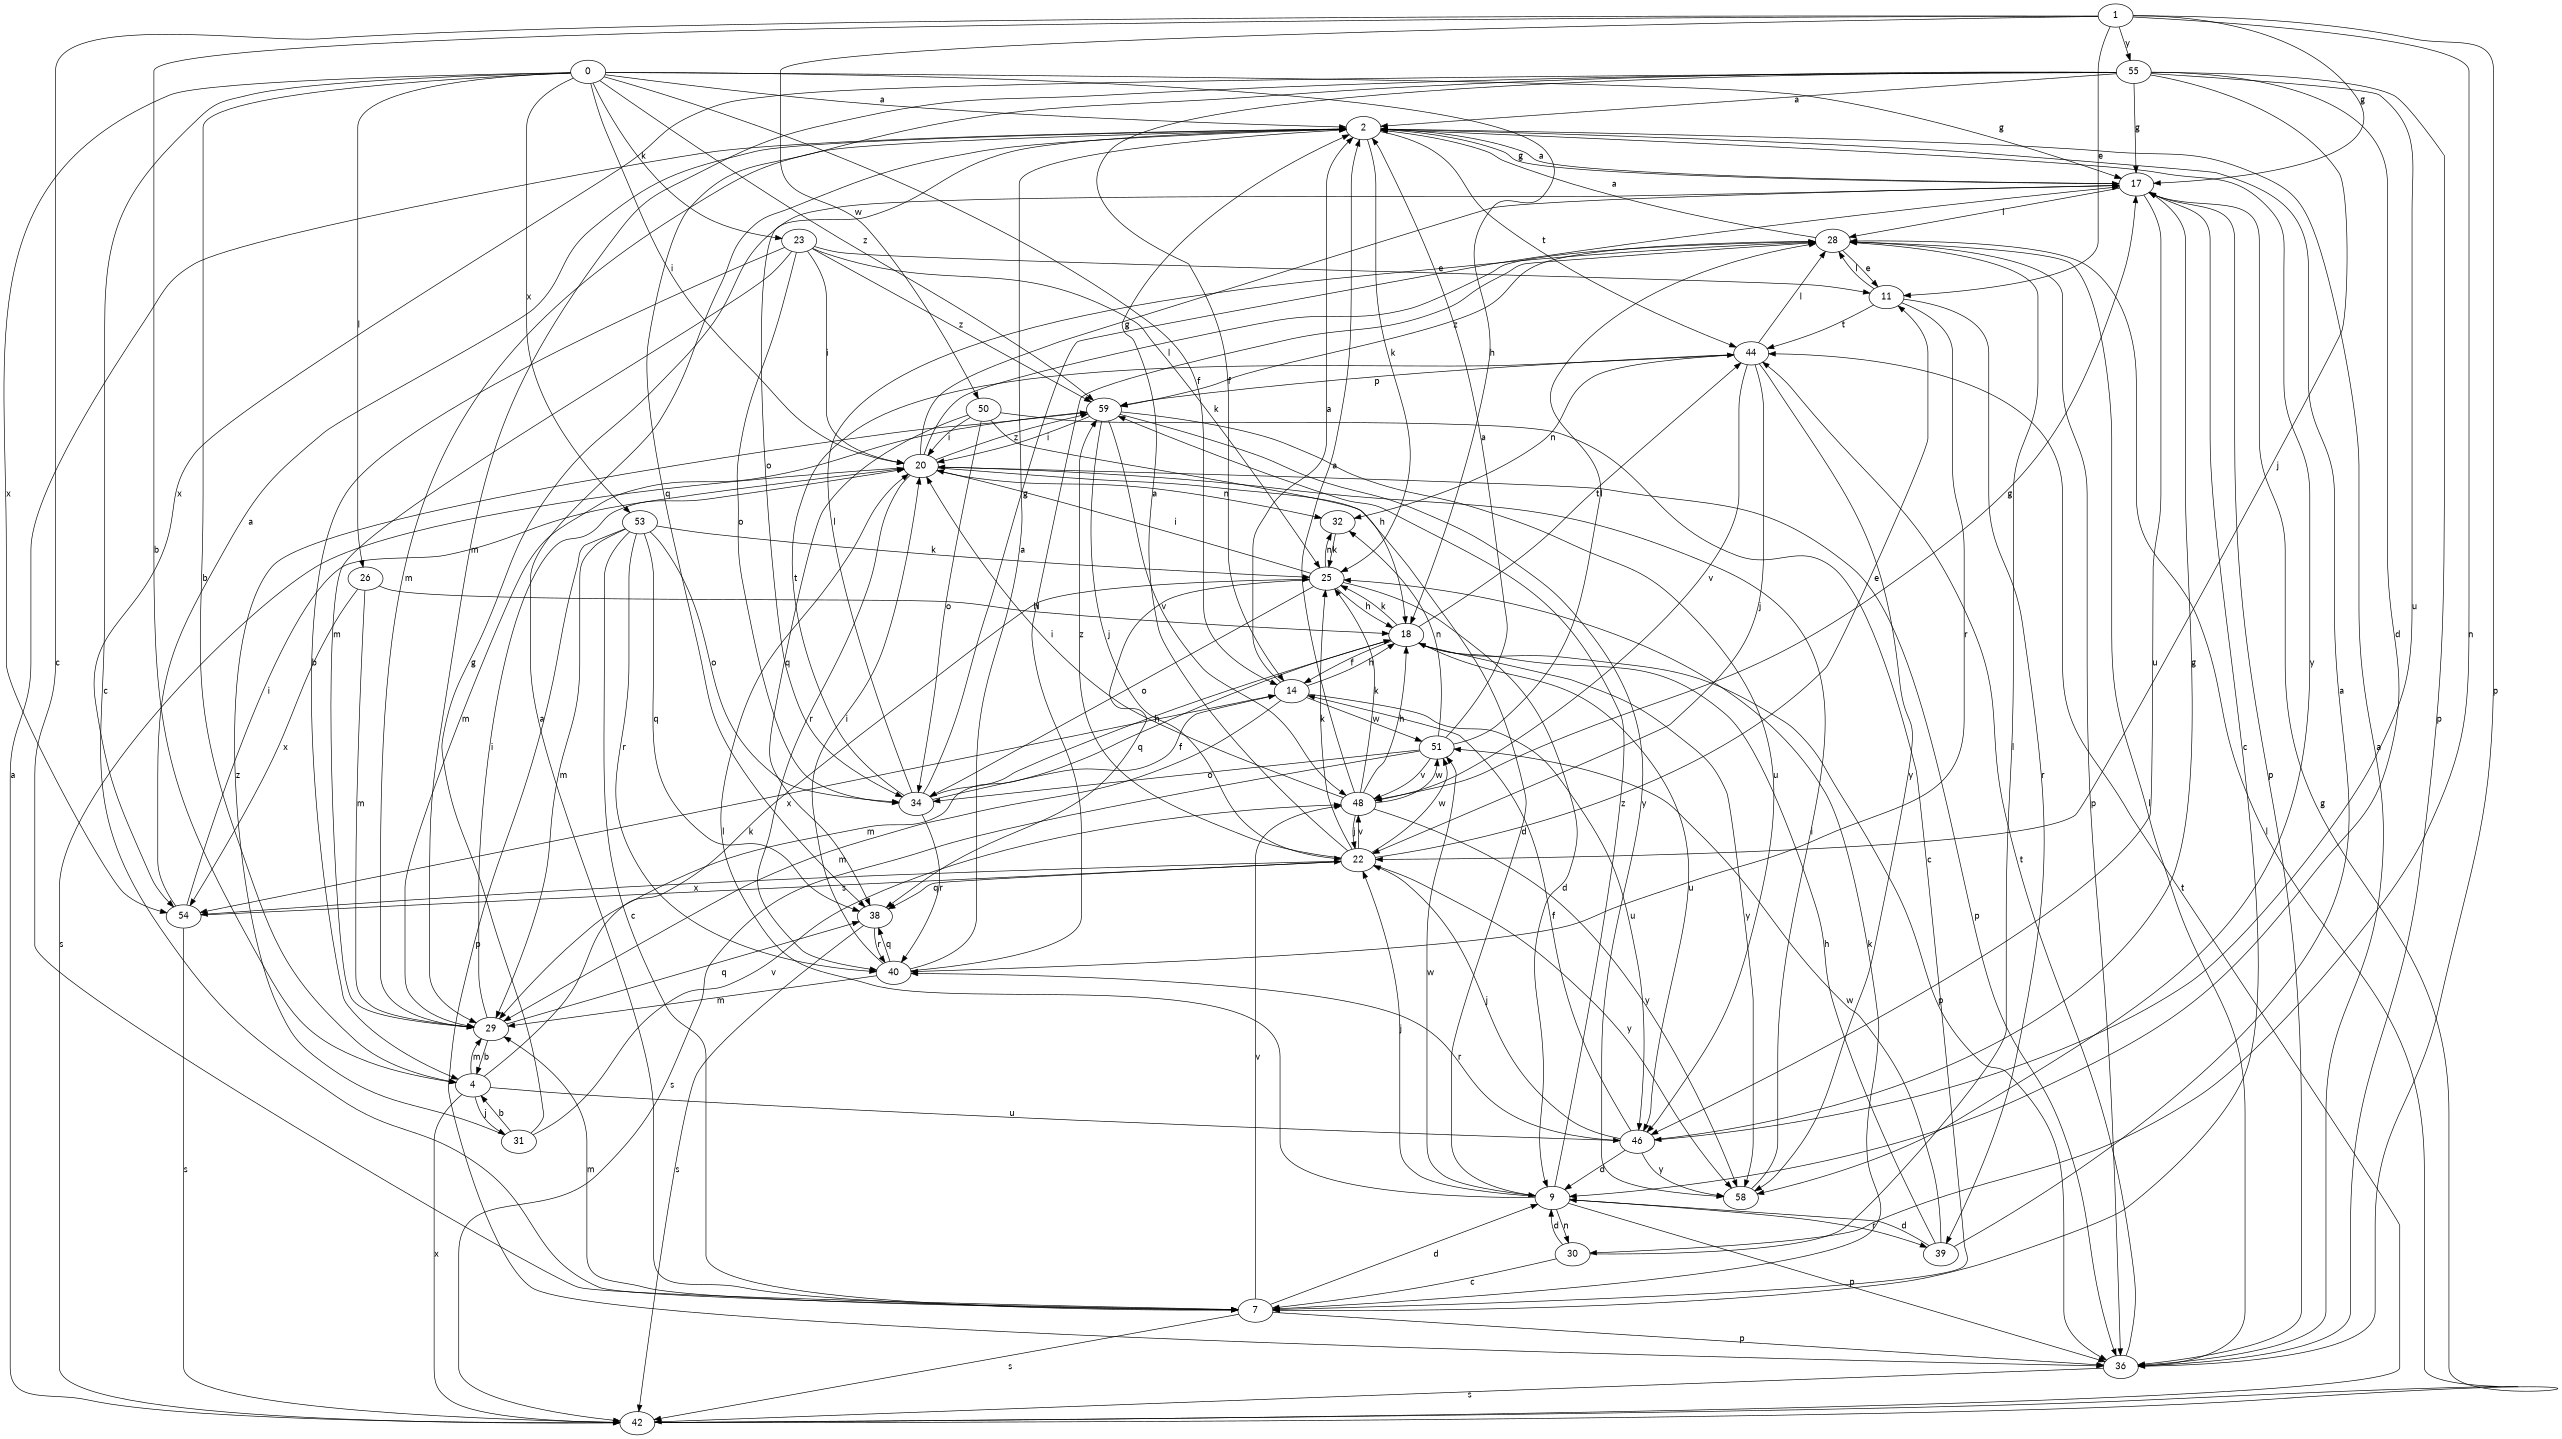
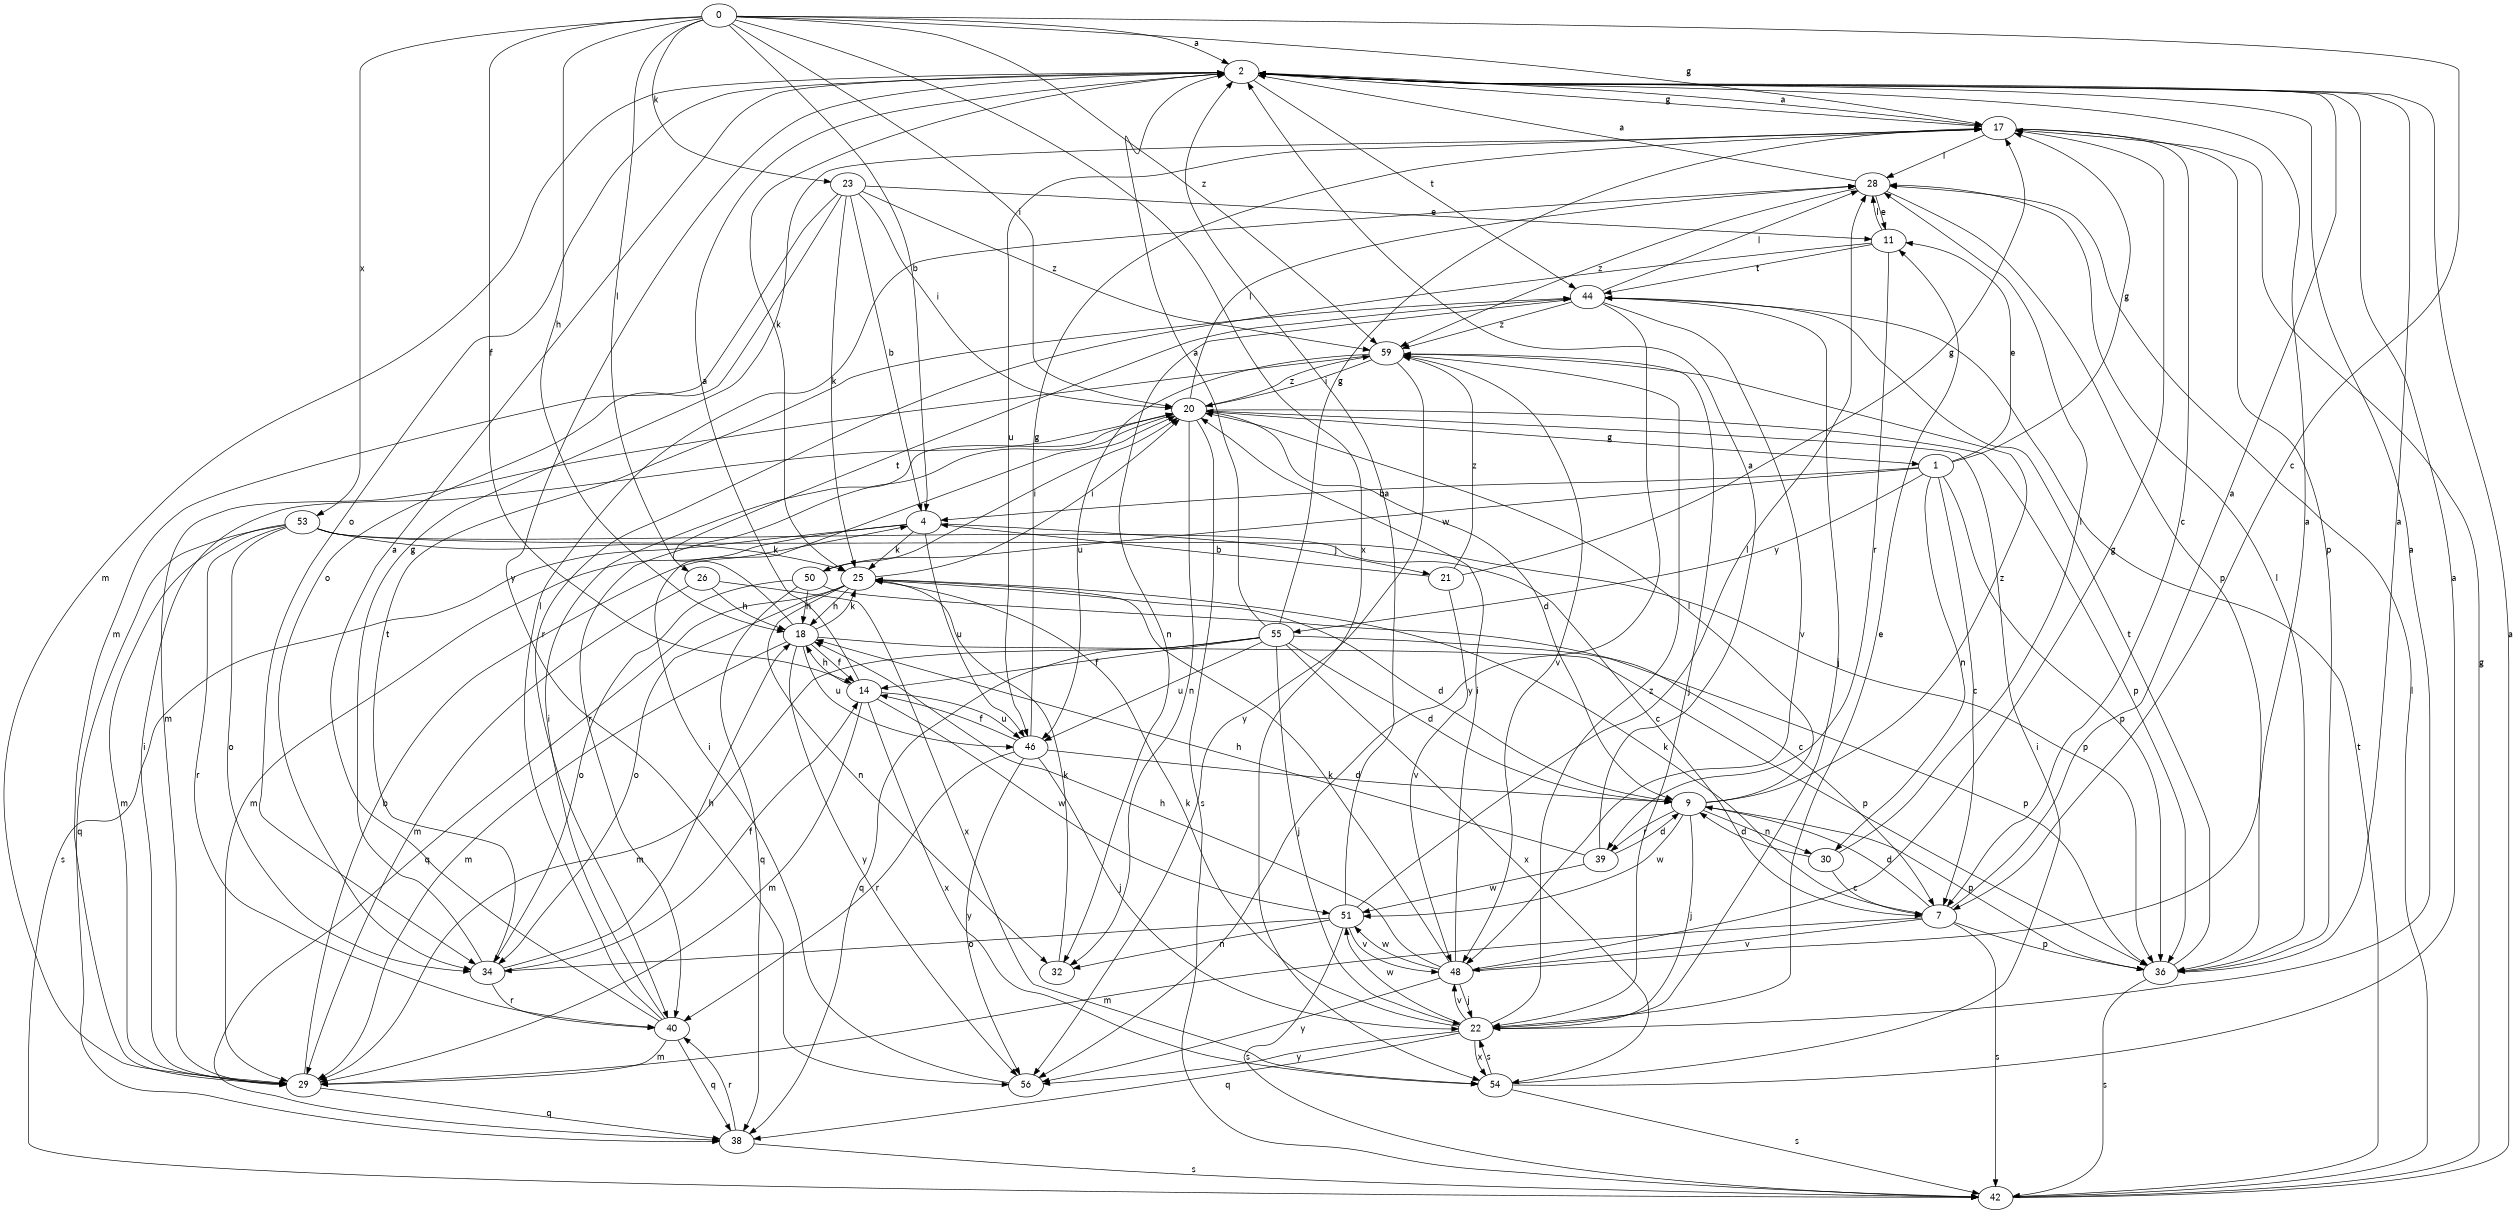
edge "20" -> "17": now "20" -> "1"
edge "34" -> "28": removed, label "l"
edge "44" -> "59": label "p" -> "z"
node "31": label "31" -> "21"
node "58": label "58" -> "56"
edge "4" -> "42": label "x" -> "s"
